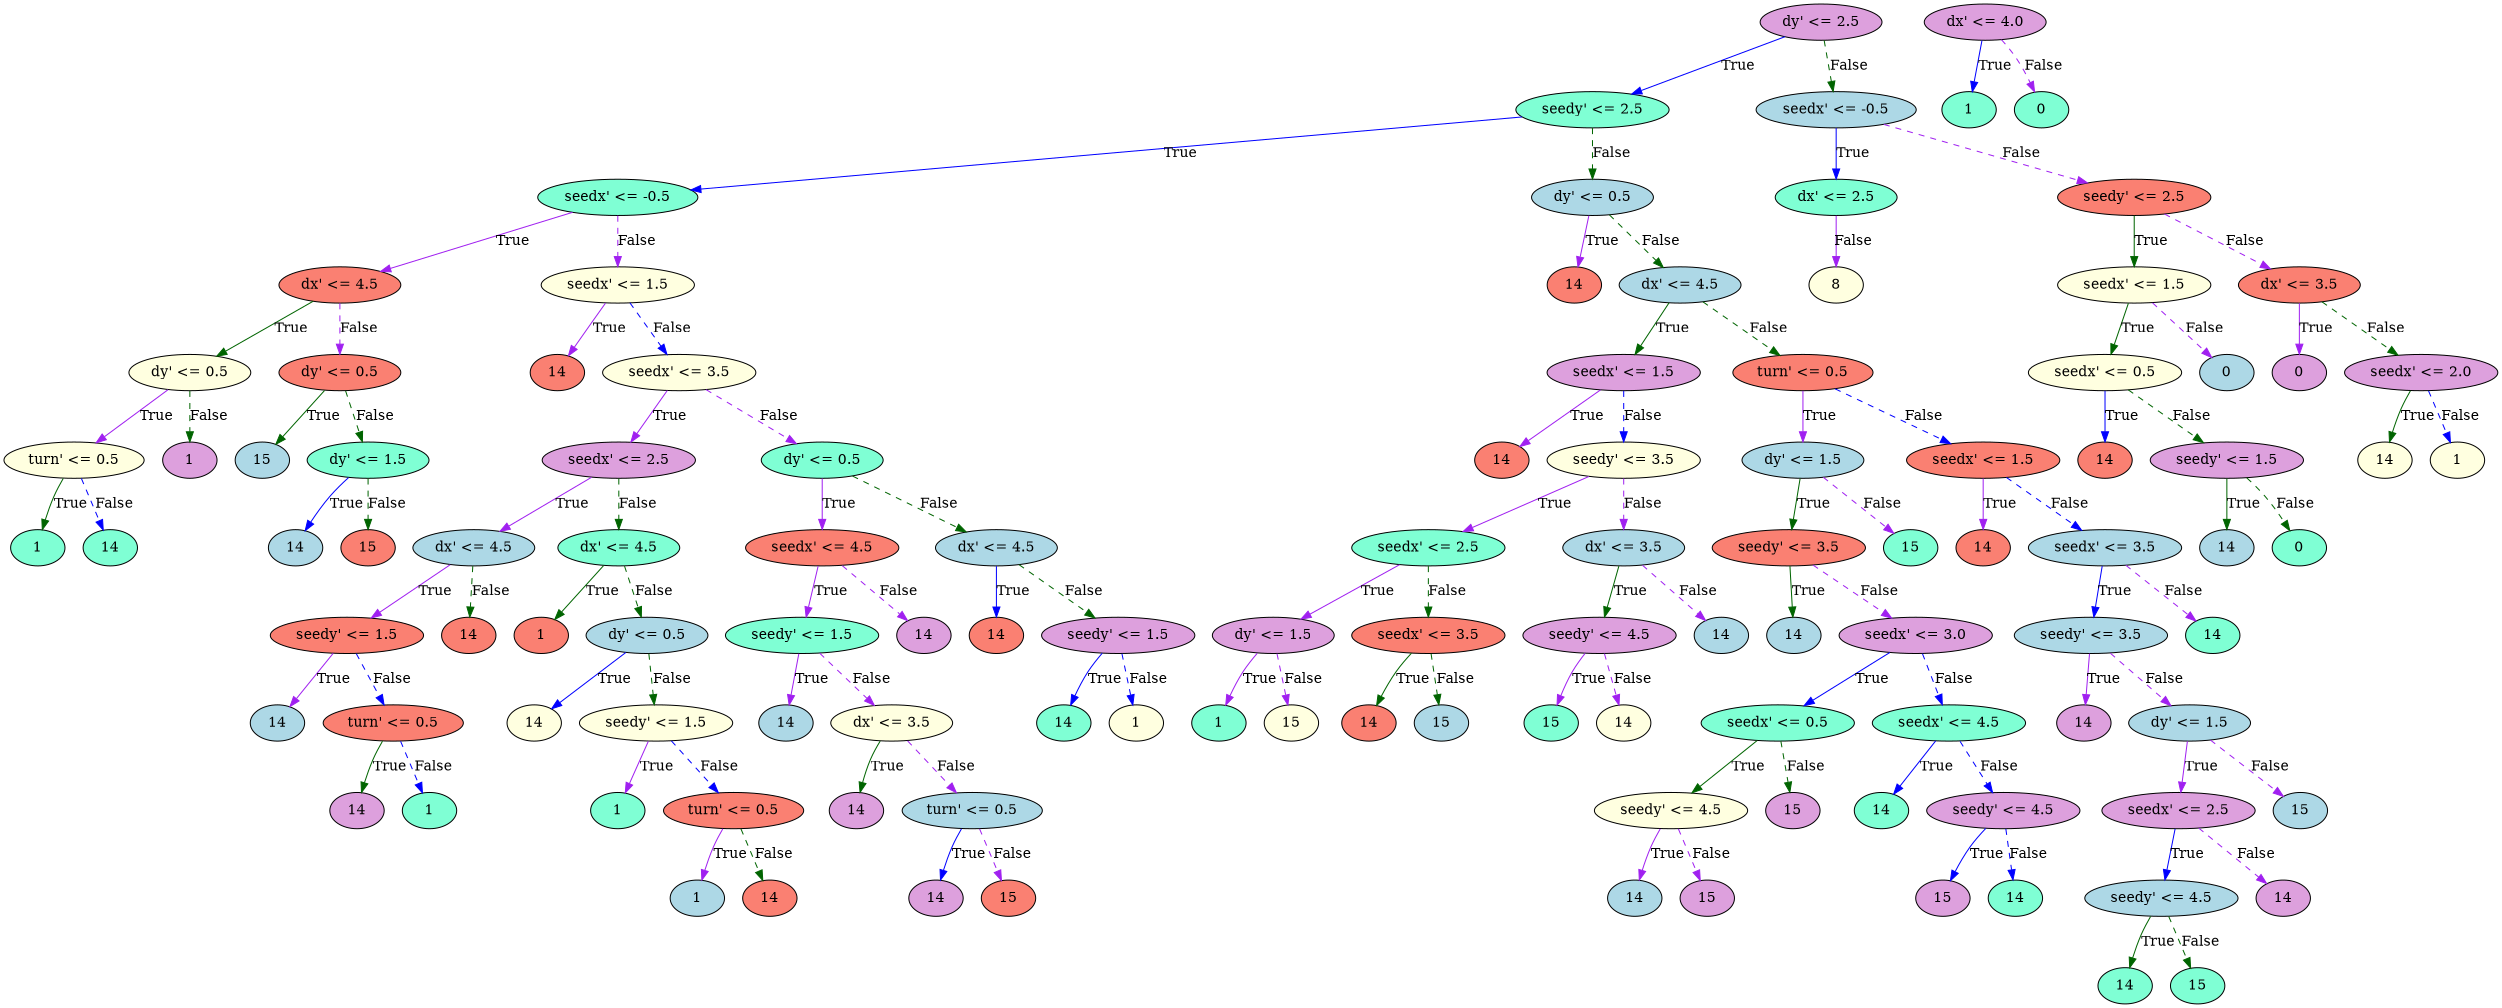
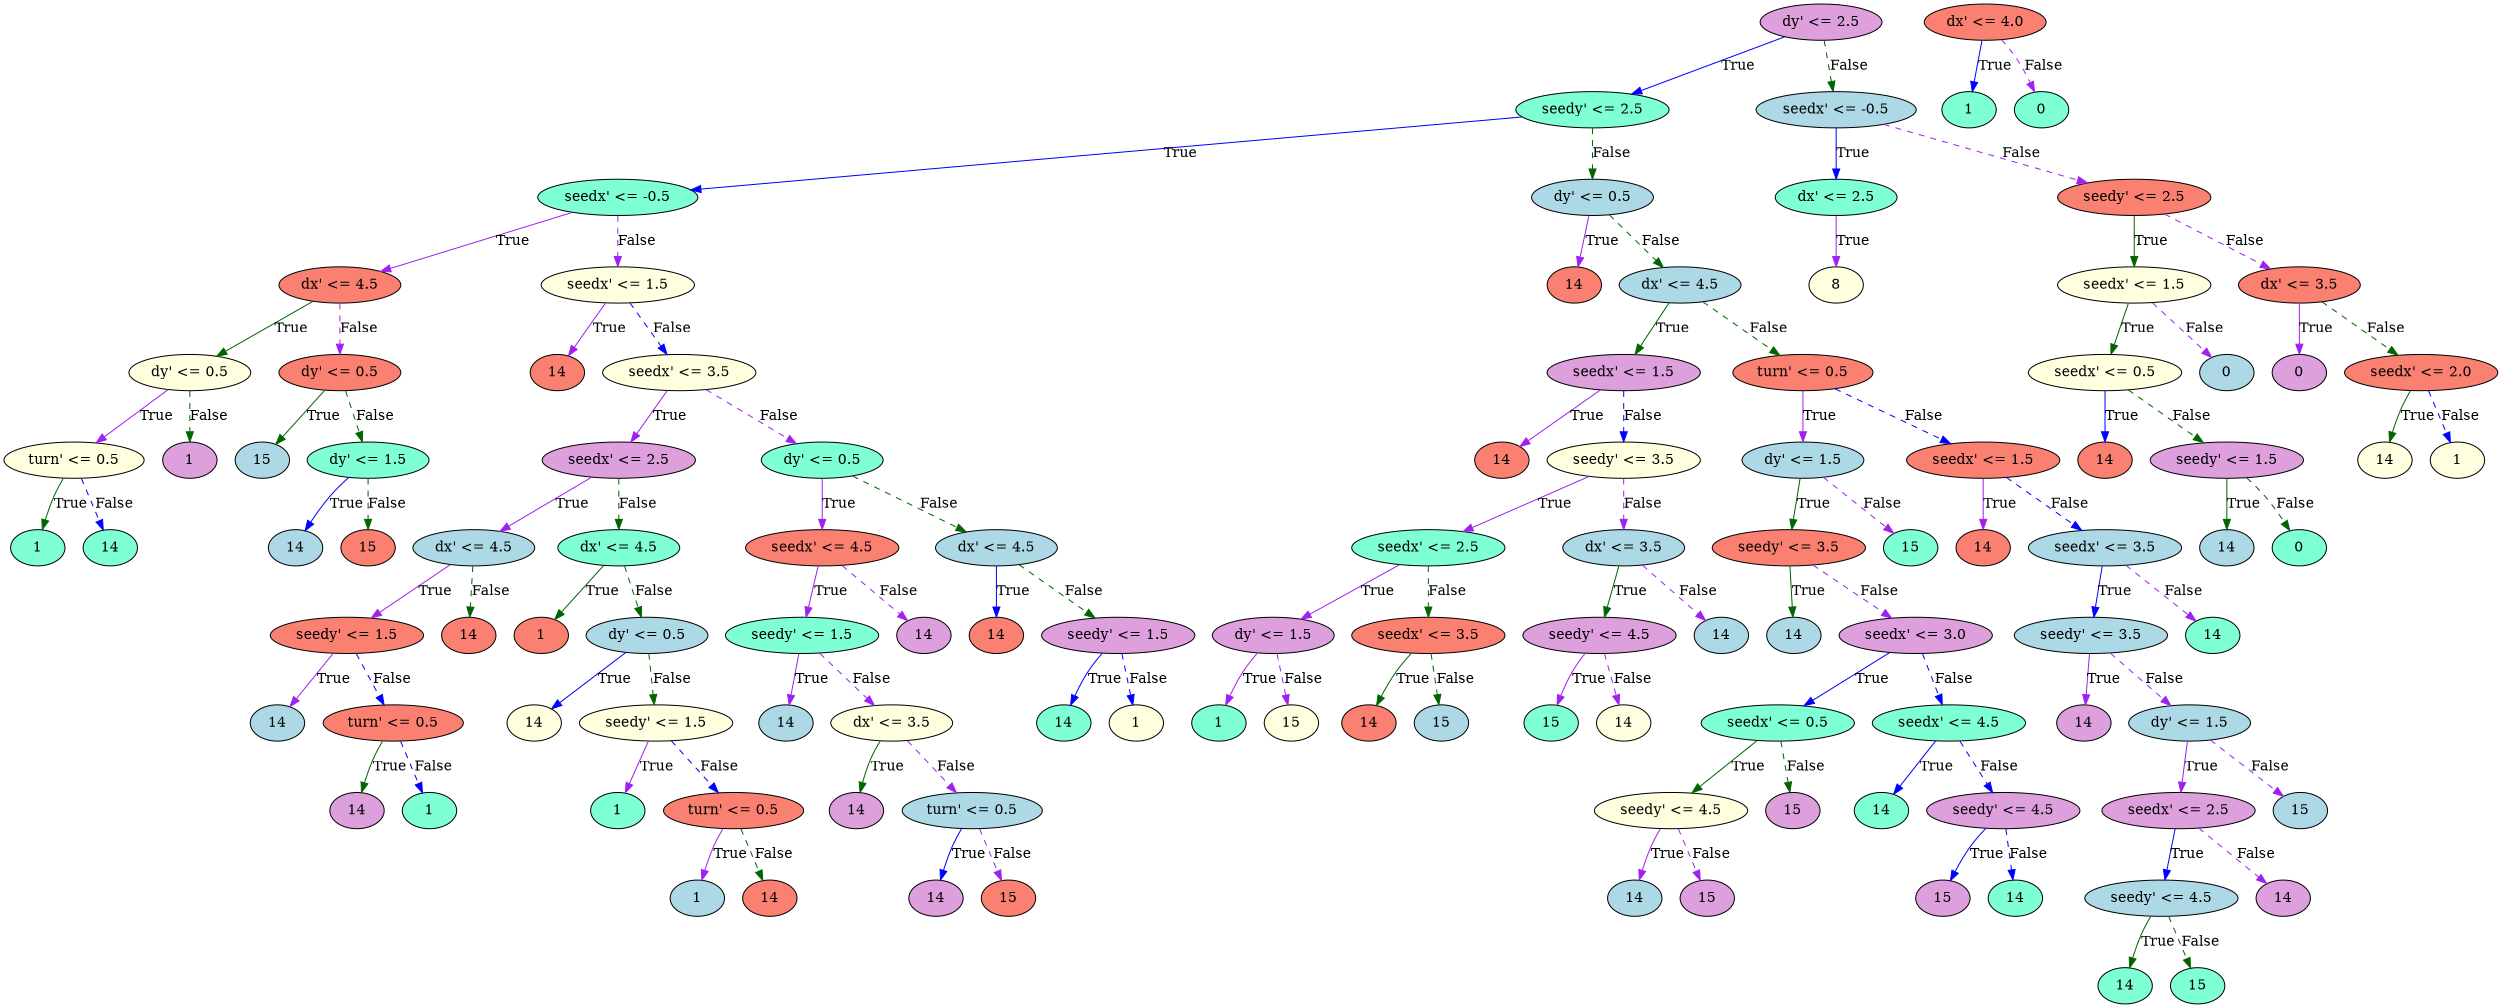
node "dx' <= 4.0": fillcolor plum -> salmon
edge "dx' <= 2.5" -> "8": label "False" -> "True"
node "seedx' <= 2.0": fillcolor plum -> salmon
